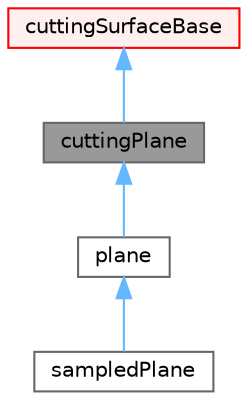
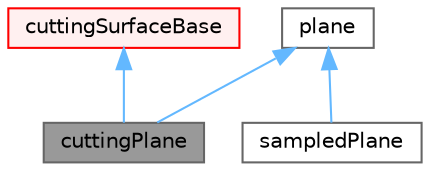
edge "plane" -> "cuttingPlane": reversed
